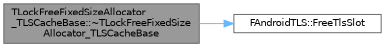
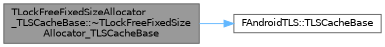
node "FAndroidTLS::FreeTlsSlot": label "FAndroidTLS::FreeTlsSlot" -> "FAndroidTLS::TLSCacheBase"
